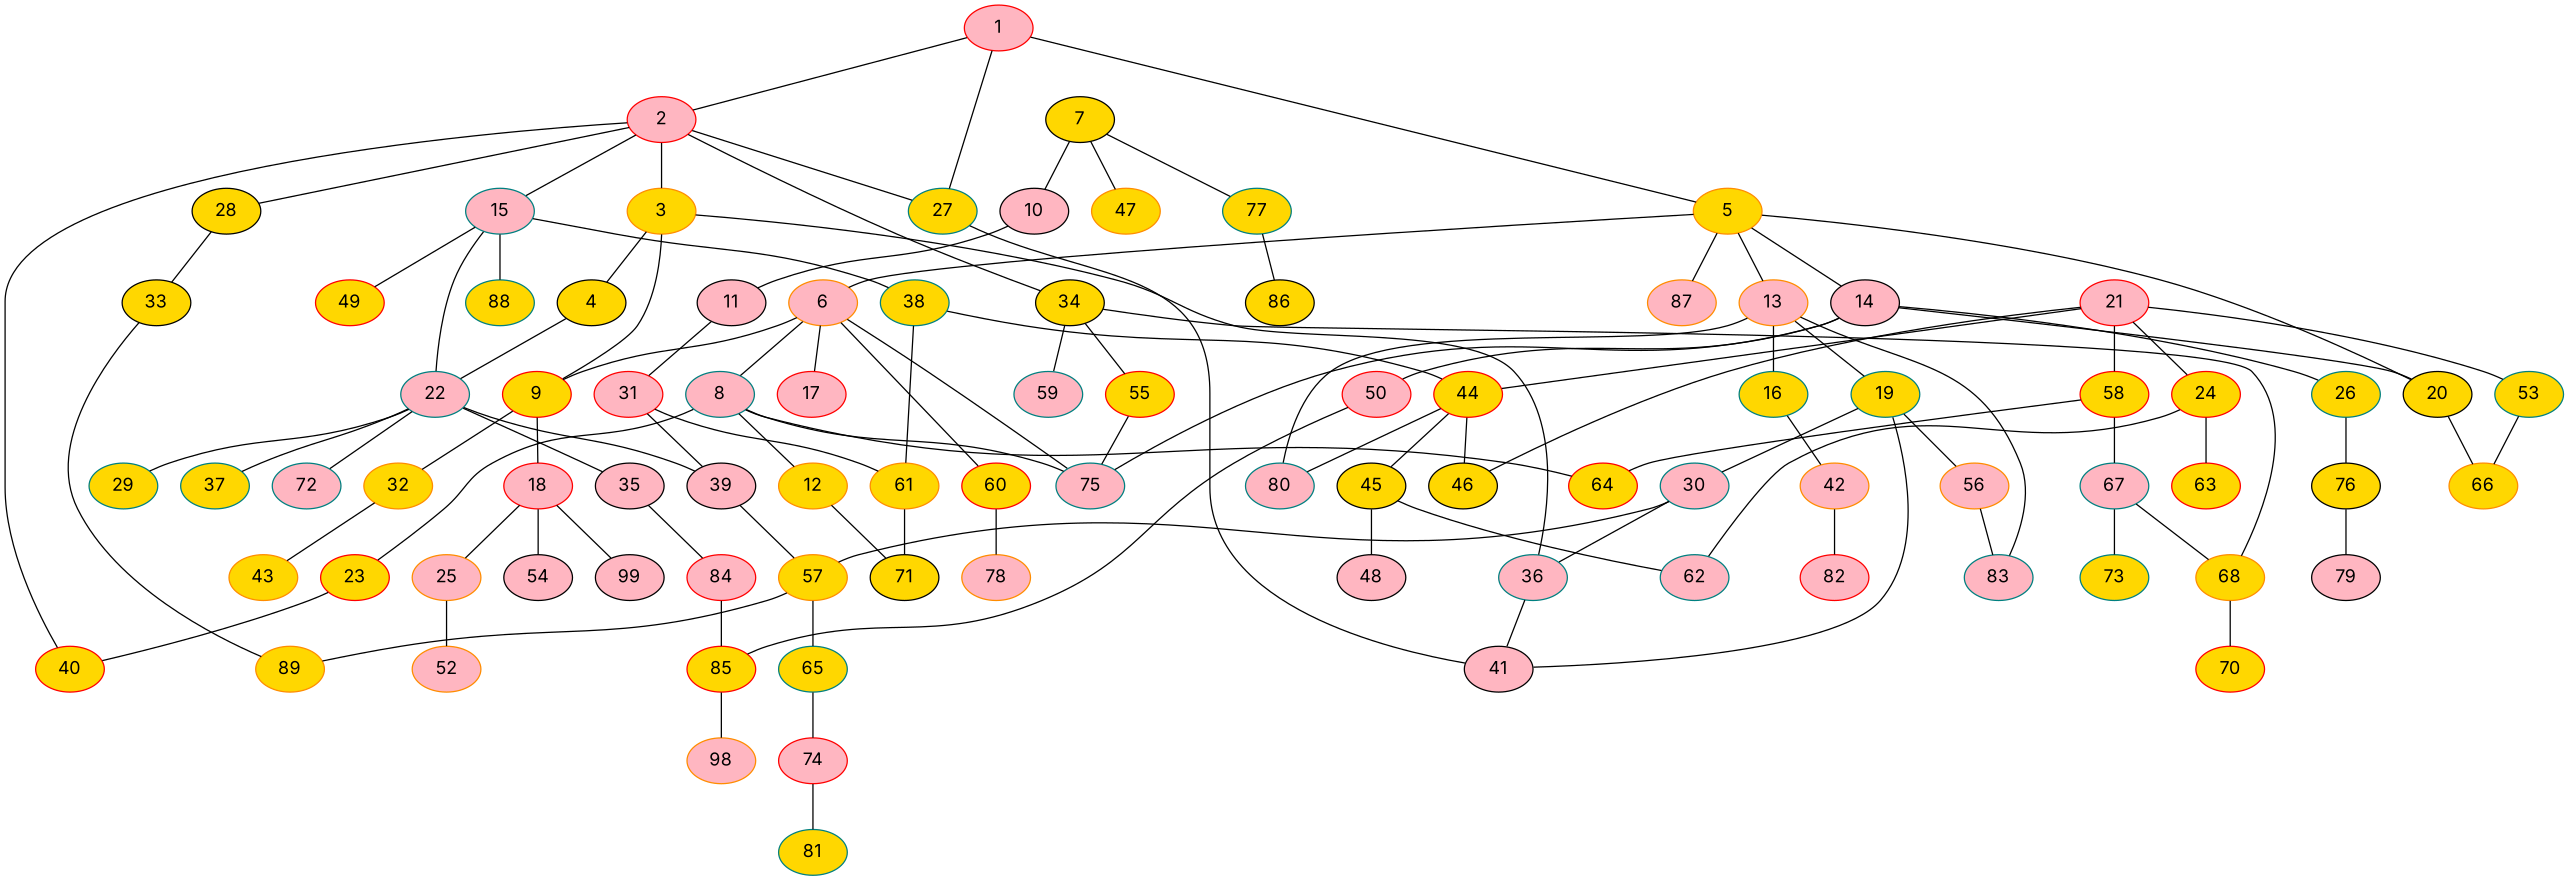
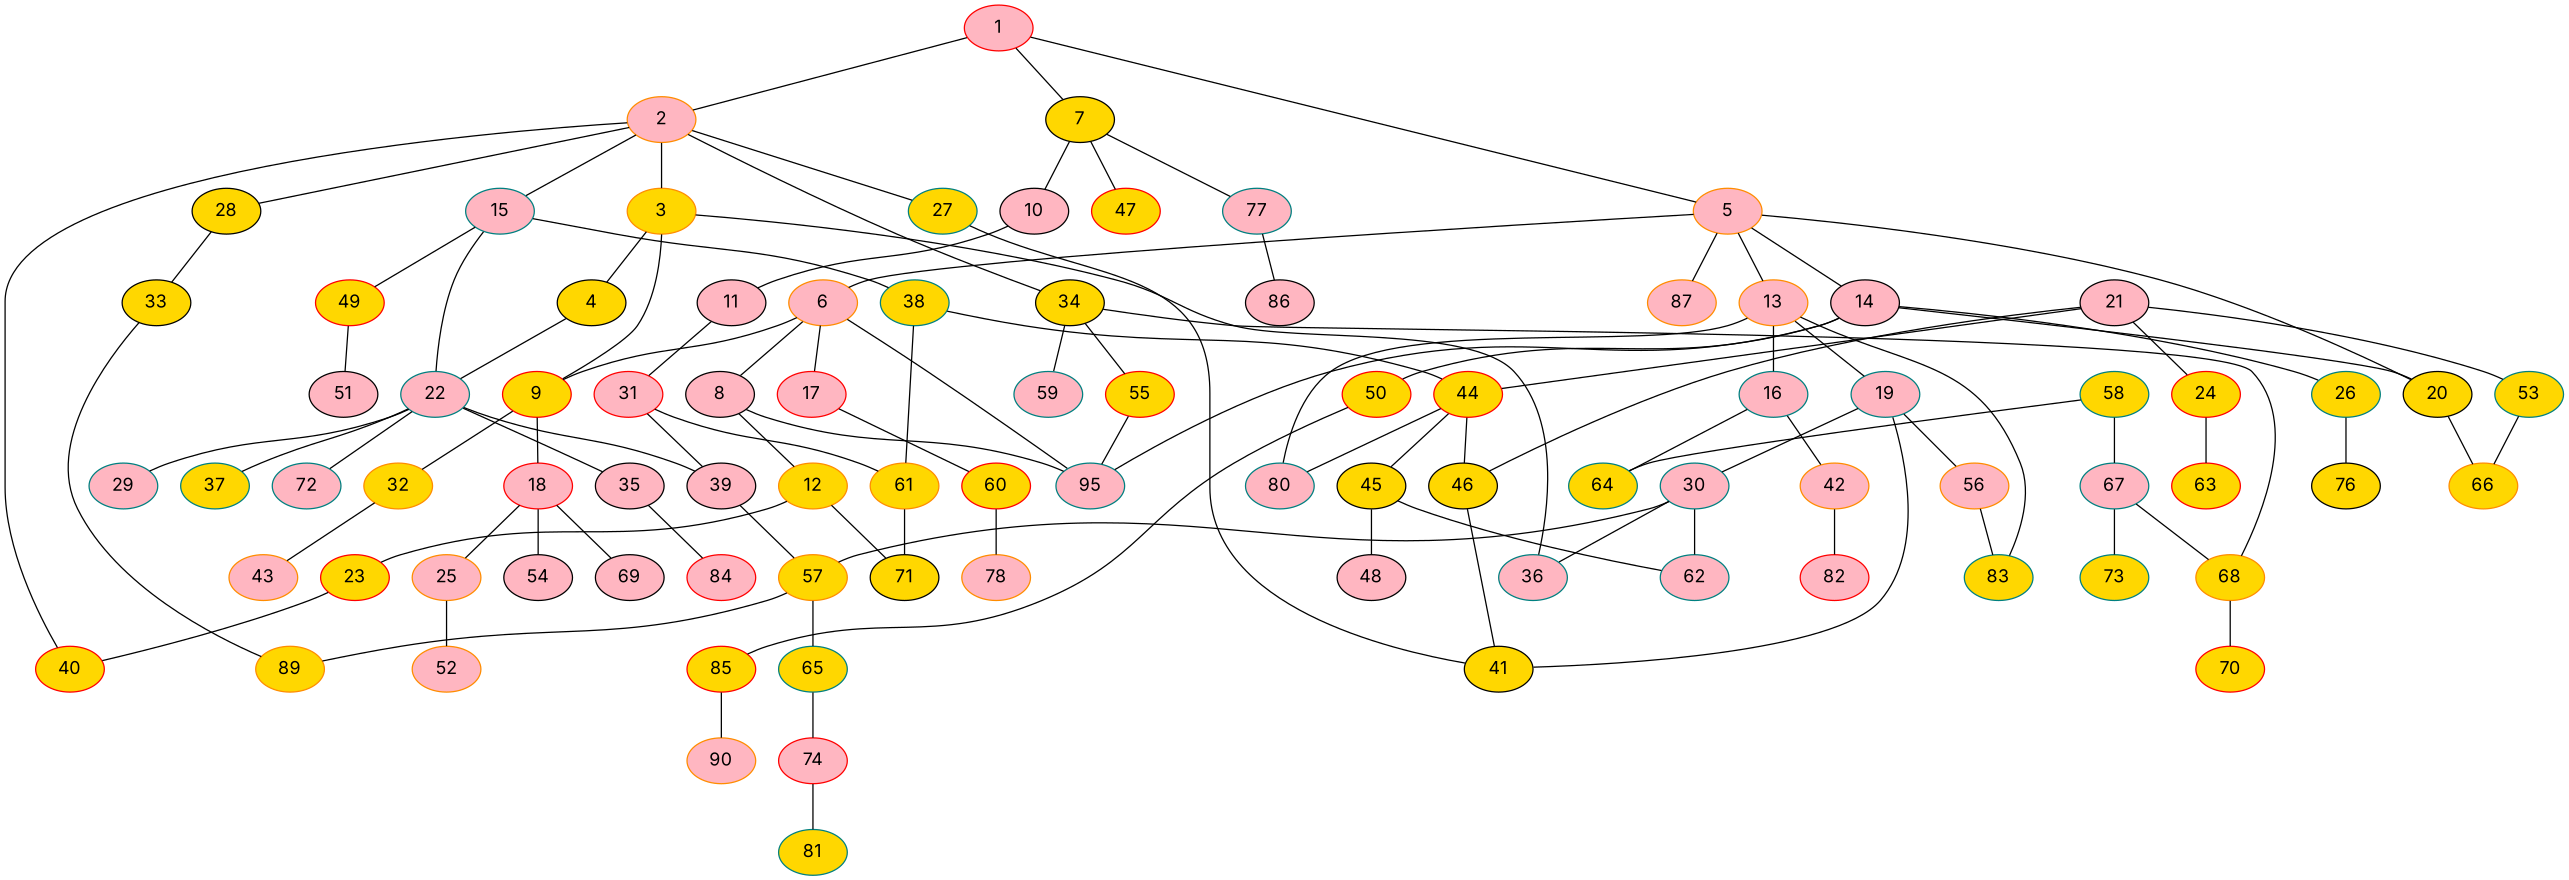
node "2": color red -> darkorange
edge "1" -- "27": now "1" -- "7"
node "47": color darkorange -> red
node "77": fillcolor gold -> lightpink
node "5": fillcolor gold -> lightpink
node "88": removed
node "86": fillcolor gold -> lightpink
node "21": color red -> black
edge "21" -- "58": removed
edge "6" -- "60": now "17" -- "60"
node "51": added
node "8": color teal -> black
node "50": fillcolor lightpink -> gold
node "16": fillcolor gold -> lightpink
node "19": fillcolor gold -> lightpink
node "58": color red -> teal
edge "24" -- "62": now "30" -- "62"
edge "8" -- "23": now "12" -- "23"
edge "8" -- "64": now "16" -- "64"
node "29": fillcolor gold -> lightpink
node "75": label "75" -> "95"
node "64": color red -> teal
node "43": fillcolor gold -> lightpink
node "99": label "99" -> "69"
node "83": fillcolor lightpink -> gold
node "79": removed
edge "36" -- "41": now "46" -- "41"
edge "84" -- "85": removed
node "41": fillcolor lightpink -> gold
node "98": label "98" -> "90"
